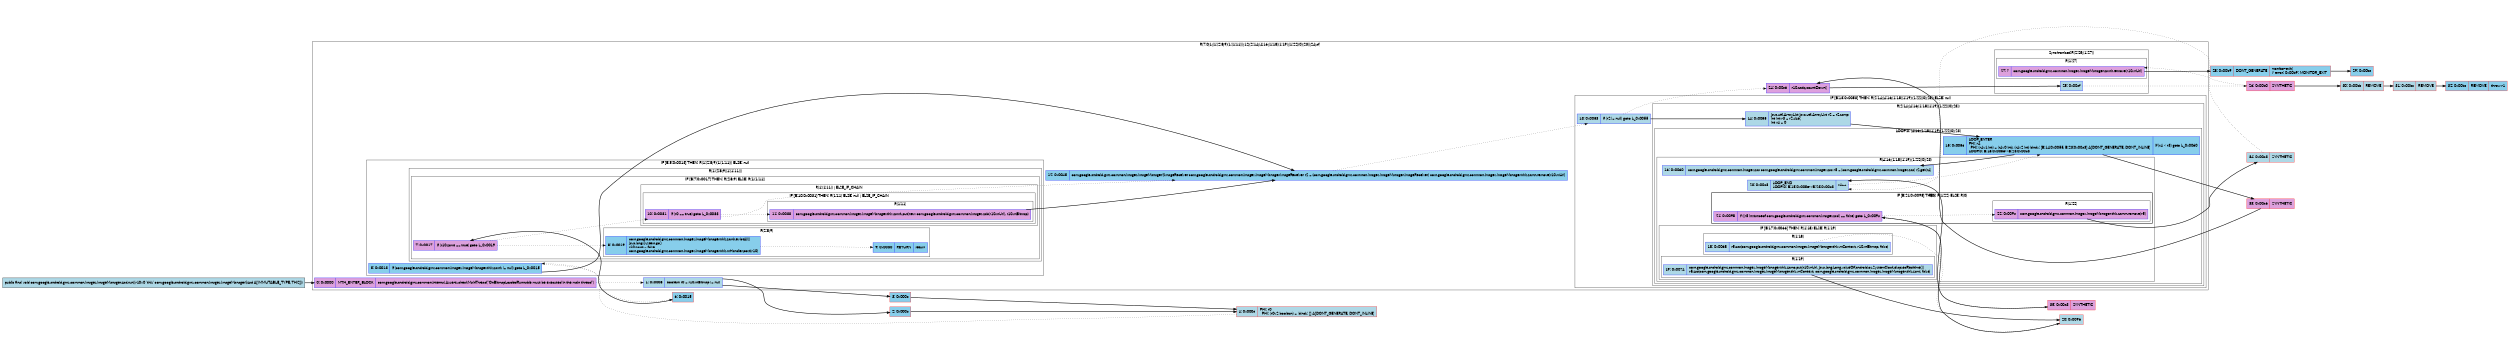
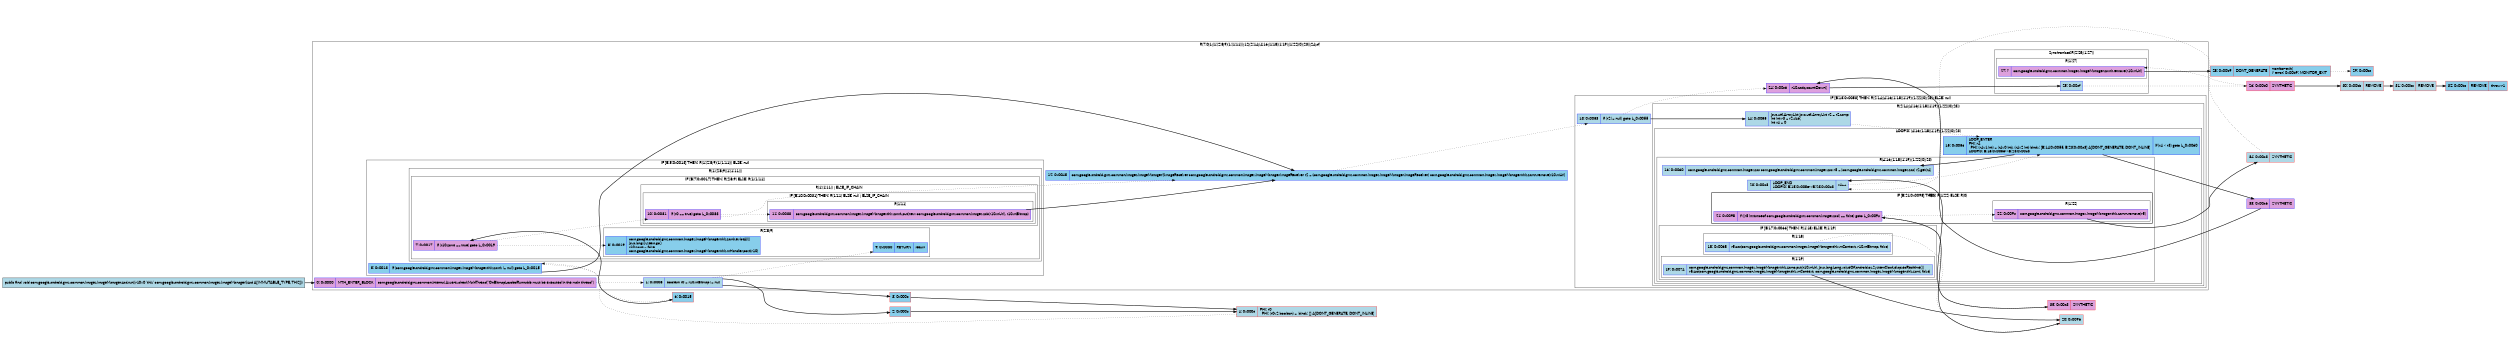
edge "28: 0x00b9" -> "29: 0x00ba": style bold -> dotted
edge "14: 0x0055" -> "15: 0x005e": style bold -> dotted
node "33: 0x00a6": color red -> blue
edge "8: 0x0019" -> "9: 0x0030": now "1: 0x0008" -> "9: 0x0030"
